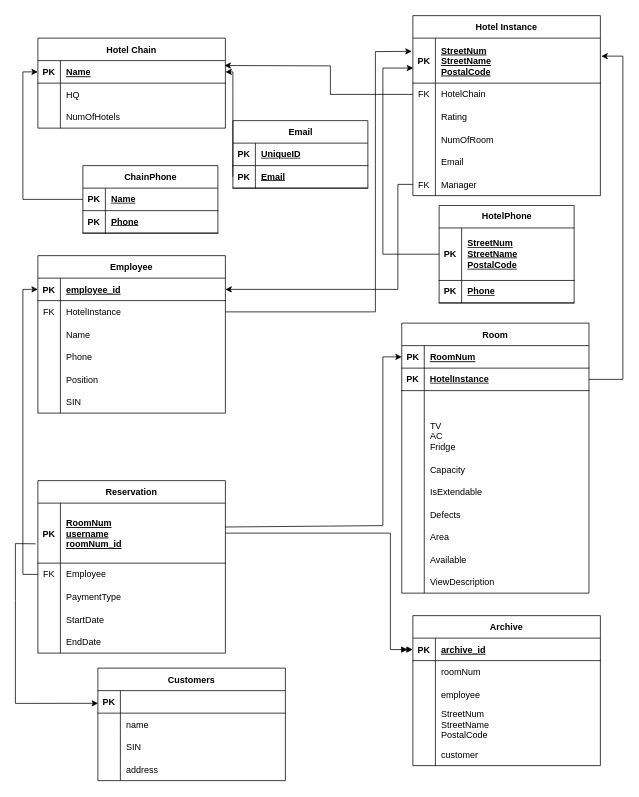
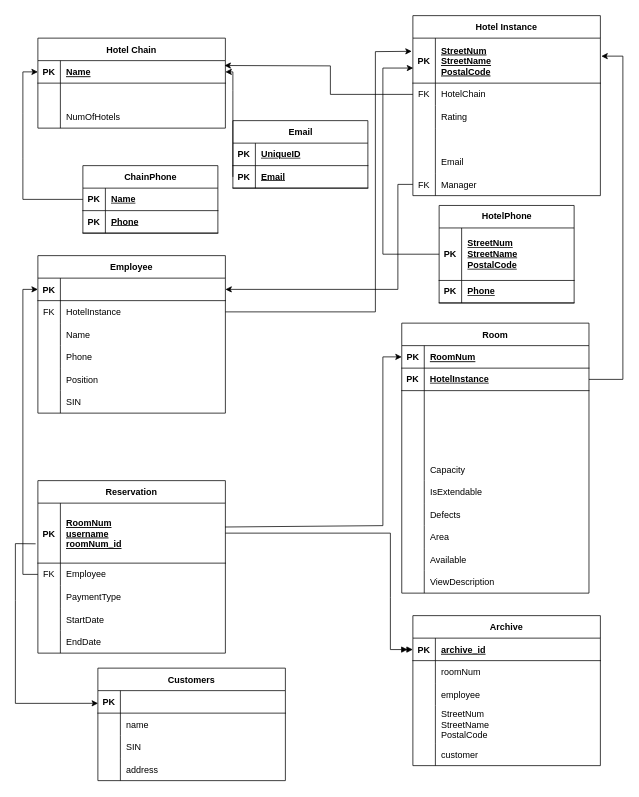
node "HQ": removed
node "NumOfRoom": removed
node "employee_id": removed
node "TV AC Fridge": removed
